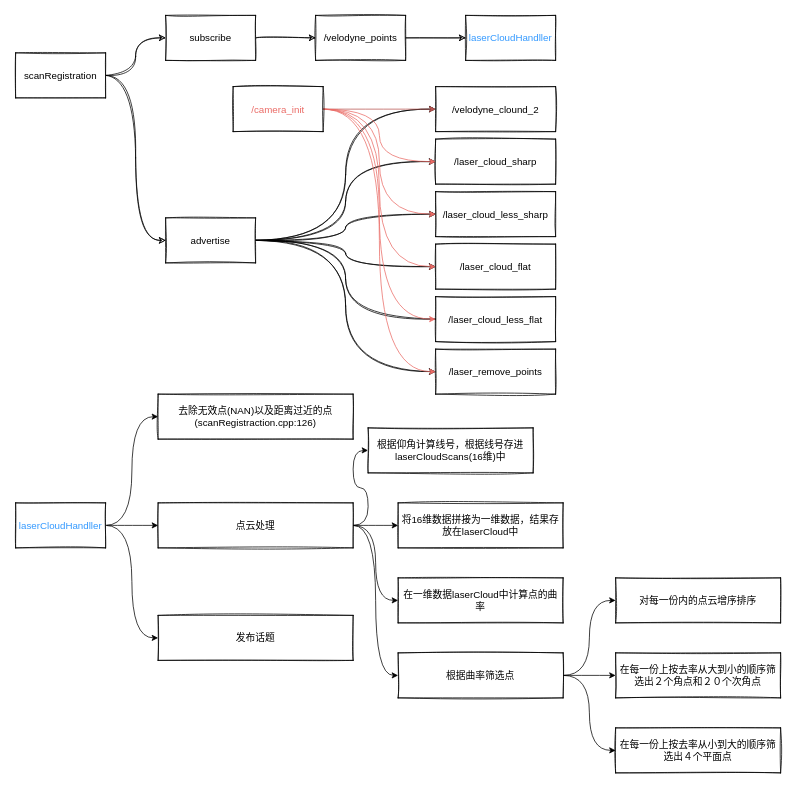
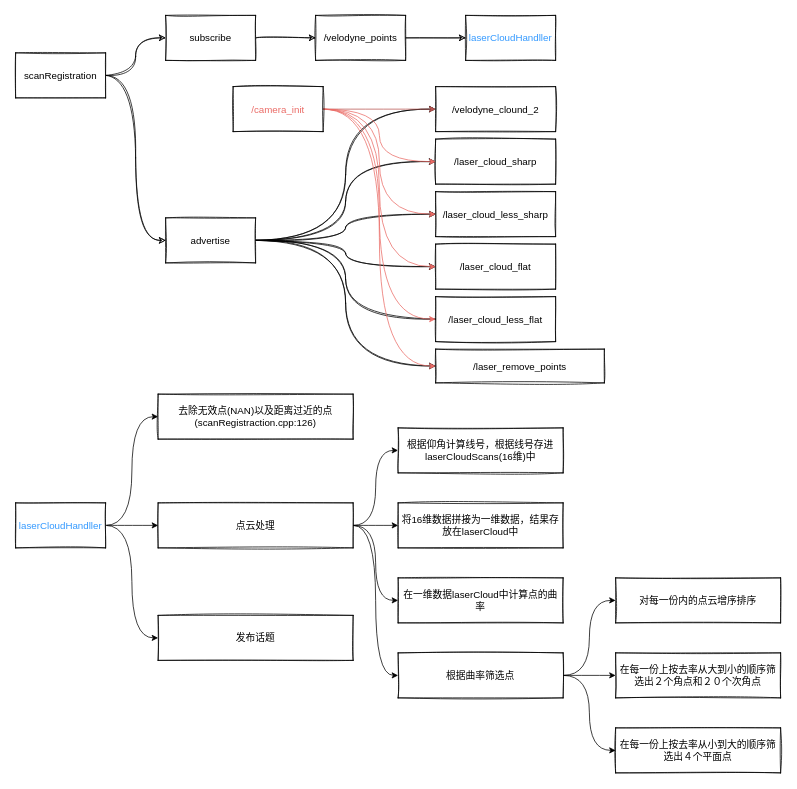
node "/laser_remove_points": size 120x45 -> 169x34
node "根据仰角计算线号，根据线号存进 laserCloudScans(16维)中": moved (450, 450) -> (480, 450)
